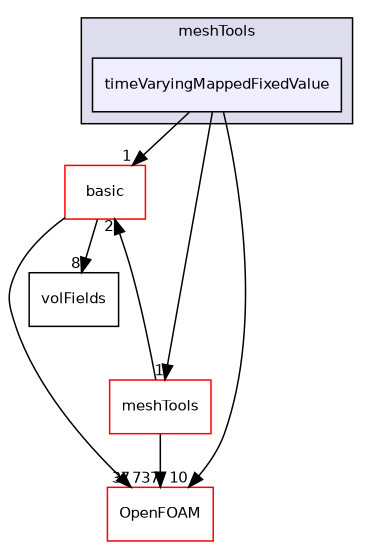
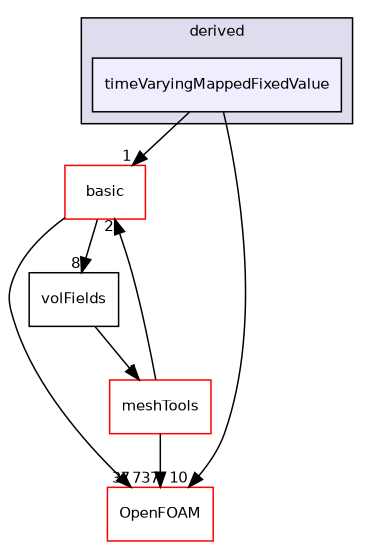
cluster "meshTools": label "meshTools" -> "derived"
edge "timeVaryingMappedFixedValue" -> "meshTools": now "volFields" -> "meshTools"
